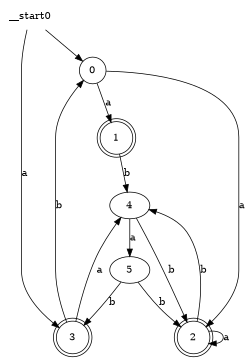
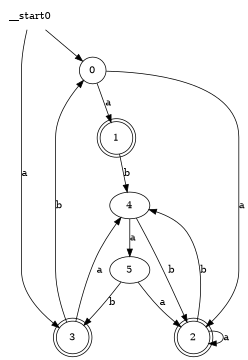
edge "5" -> "2": label "b" -> "a"
